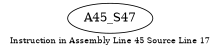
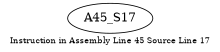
node "A45_S47": label "A45_S47" -> "A45_S17"
